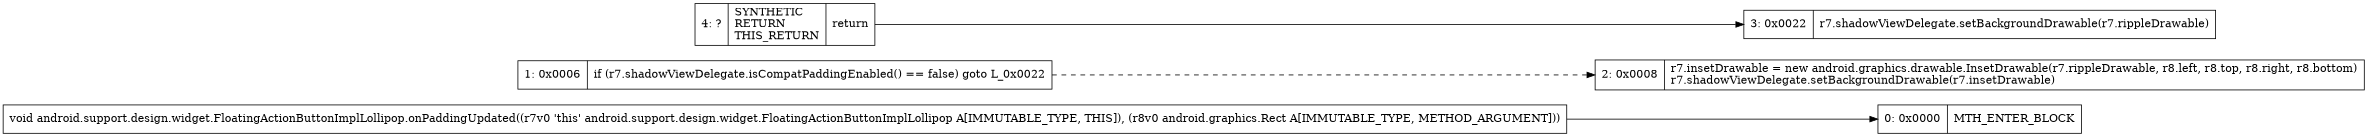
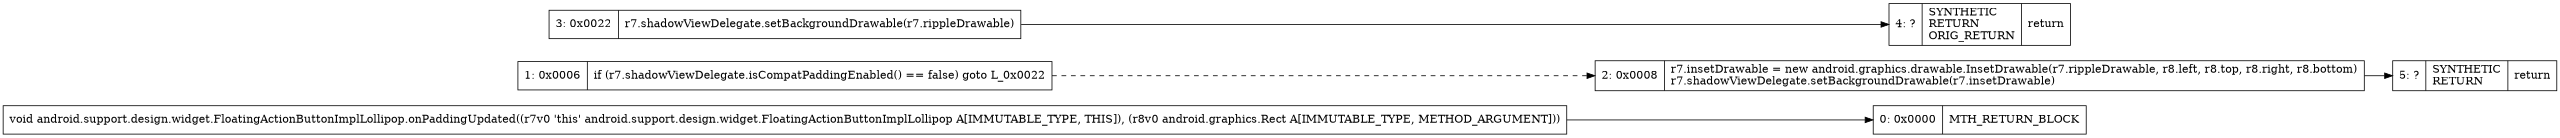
edge "4: ?" -> "3: 0x0022": reversed
node "4: ?": text "THIS_RETURN" -> "ORIG_RETURN"
node "5: ?": added
node "0: 0x0000": text "MTH_ENTER_BLOCK" -> "MTH_RETURN_BLOCK"
